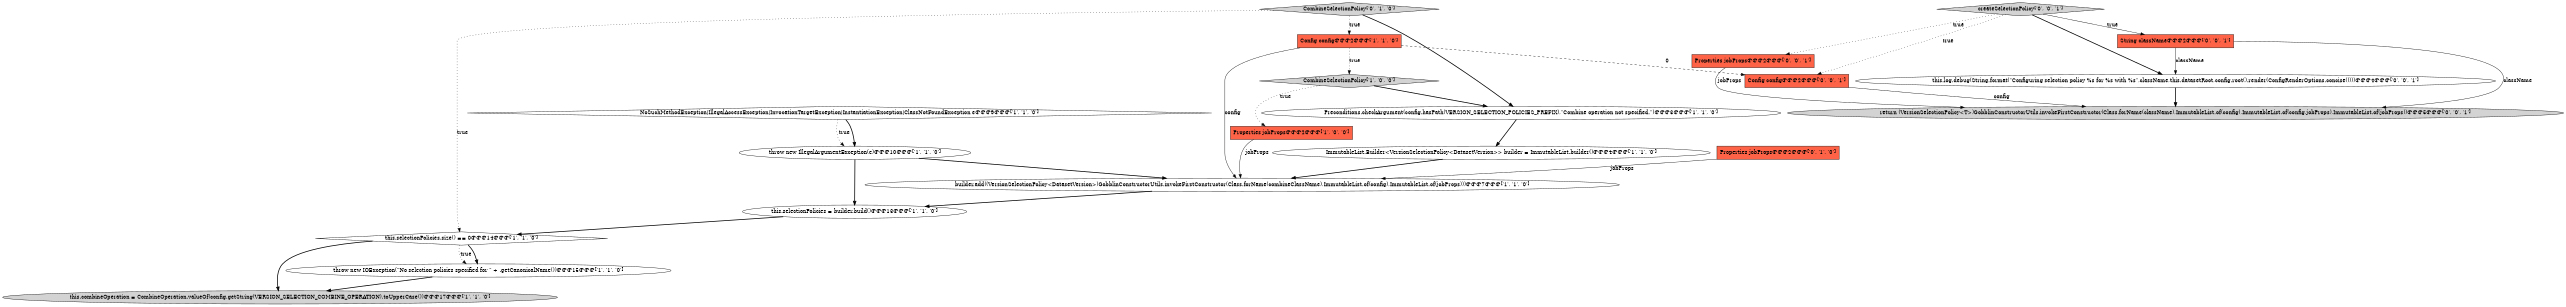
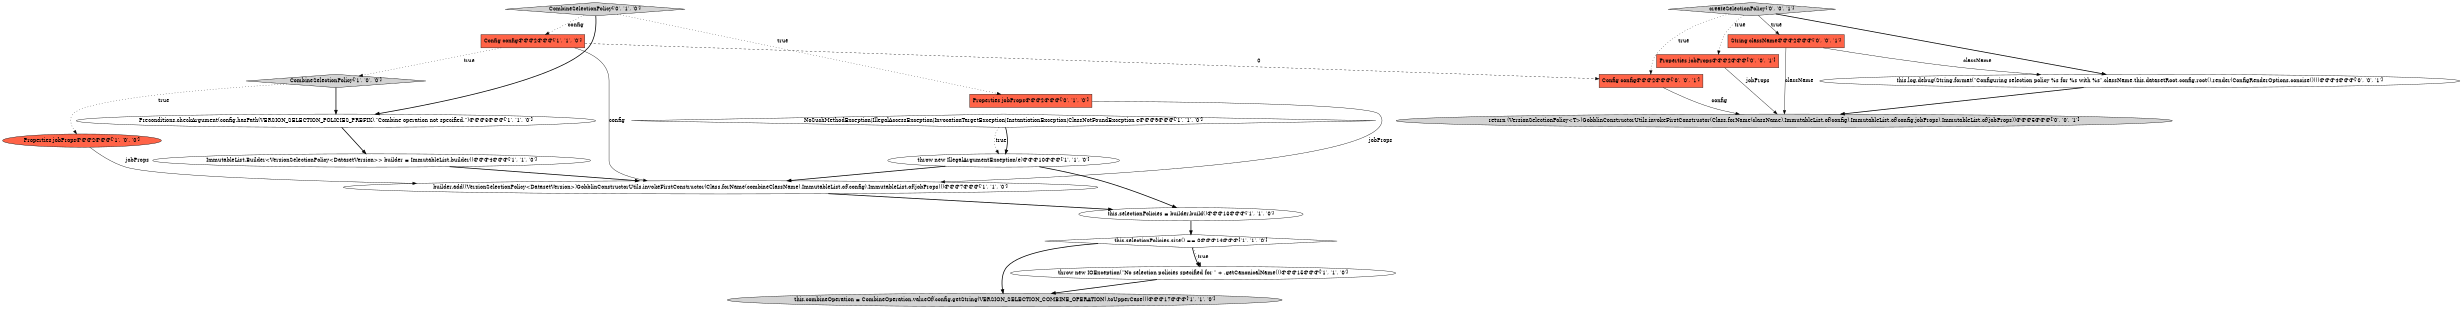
edge "CombineSelectionPolicy['0', '1', '0']" -> "this.selectionPolicies.size() == 0@@@14@@@['1', '1', '0']": now "CombineSelectionPolicy['0', '1', '0']" -> "Properties jobProps@@@2@@@['0', '1', '0']"
edge "CombineSelectionPolicy['0', '1', '0']" -> "Config config@@@2@@@['1', '1', '0']": label "true" -> "config"
node "Properties jobProps@@@2@@@['1', '0', '0']": shape box -> ellipse
